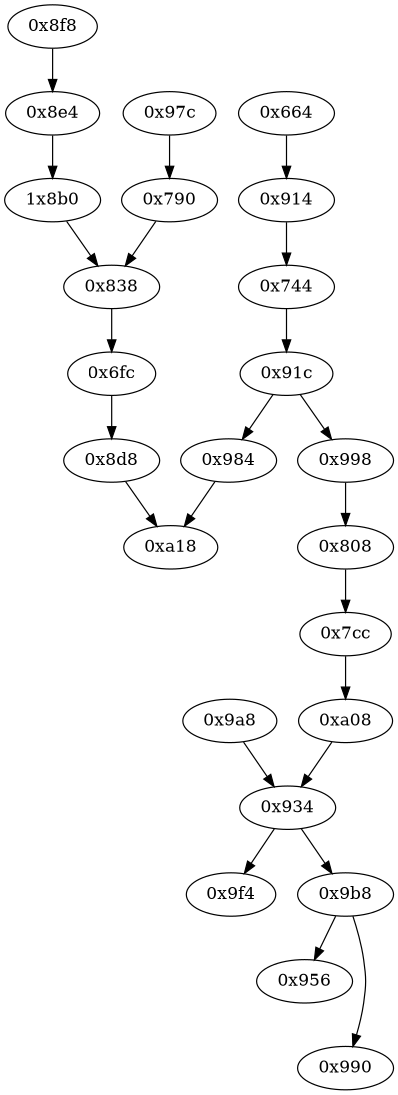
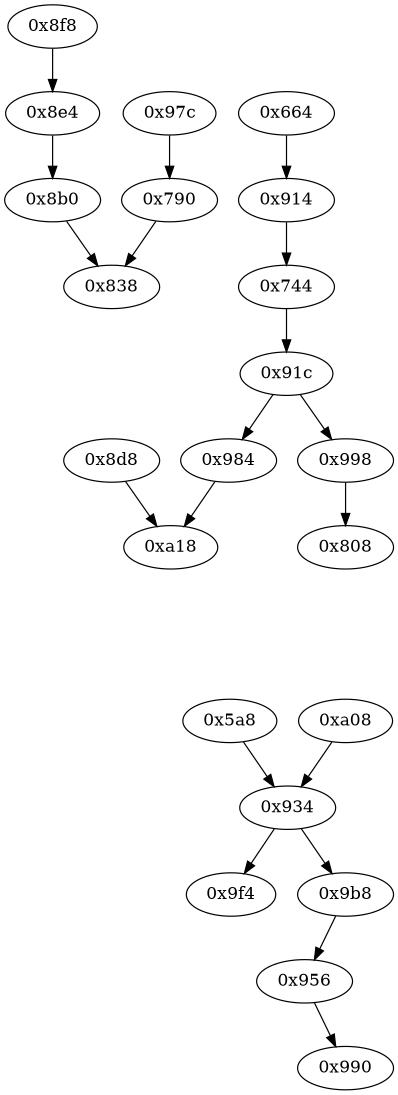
node "1x8b0": label "1x8b0" -> "0x8b0"
node "0x6fc": removed
node "0x7cc": removed
node "0x9a8": label "0x9a8" -> "0x5a8"
edge "0x9b8" -> "0x990": now "0x956" -> "0x990"
